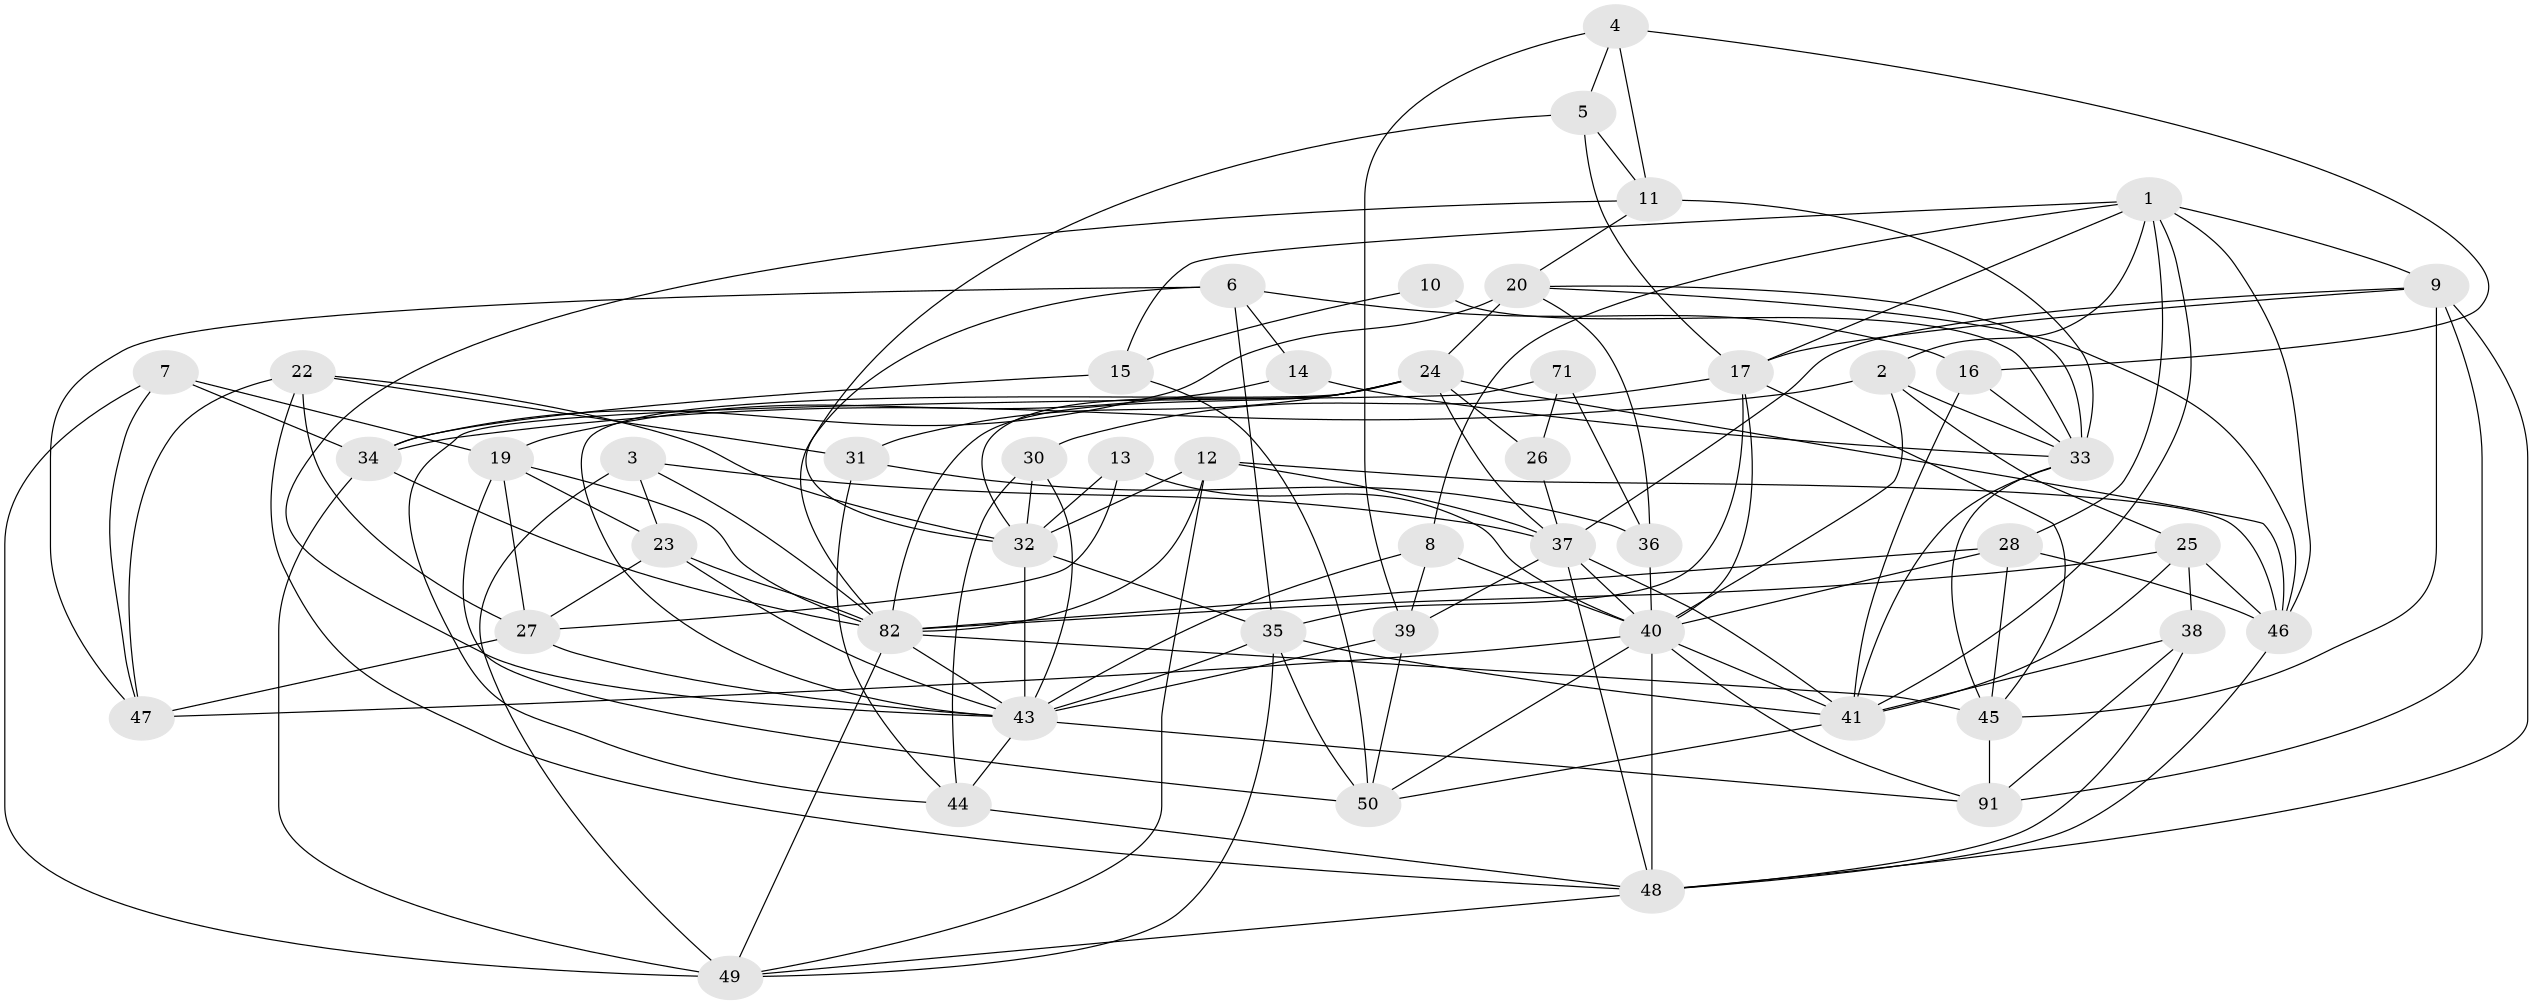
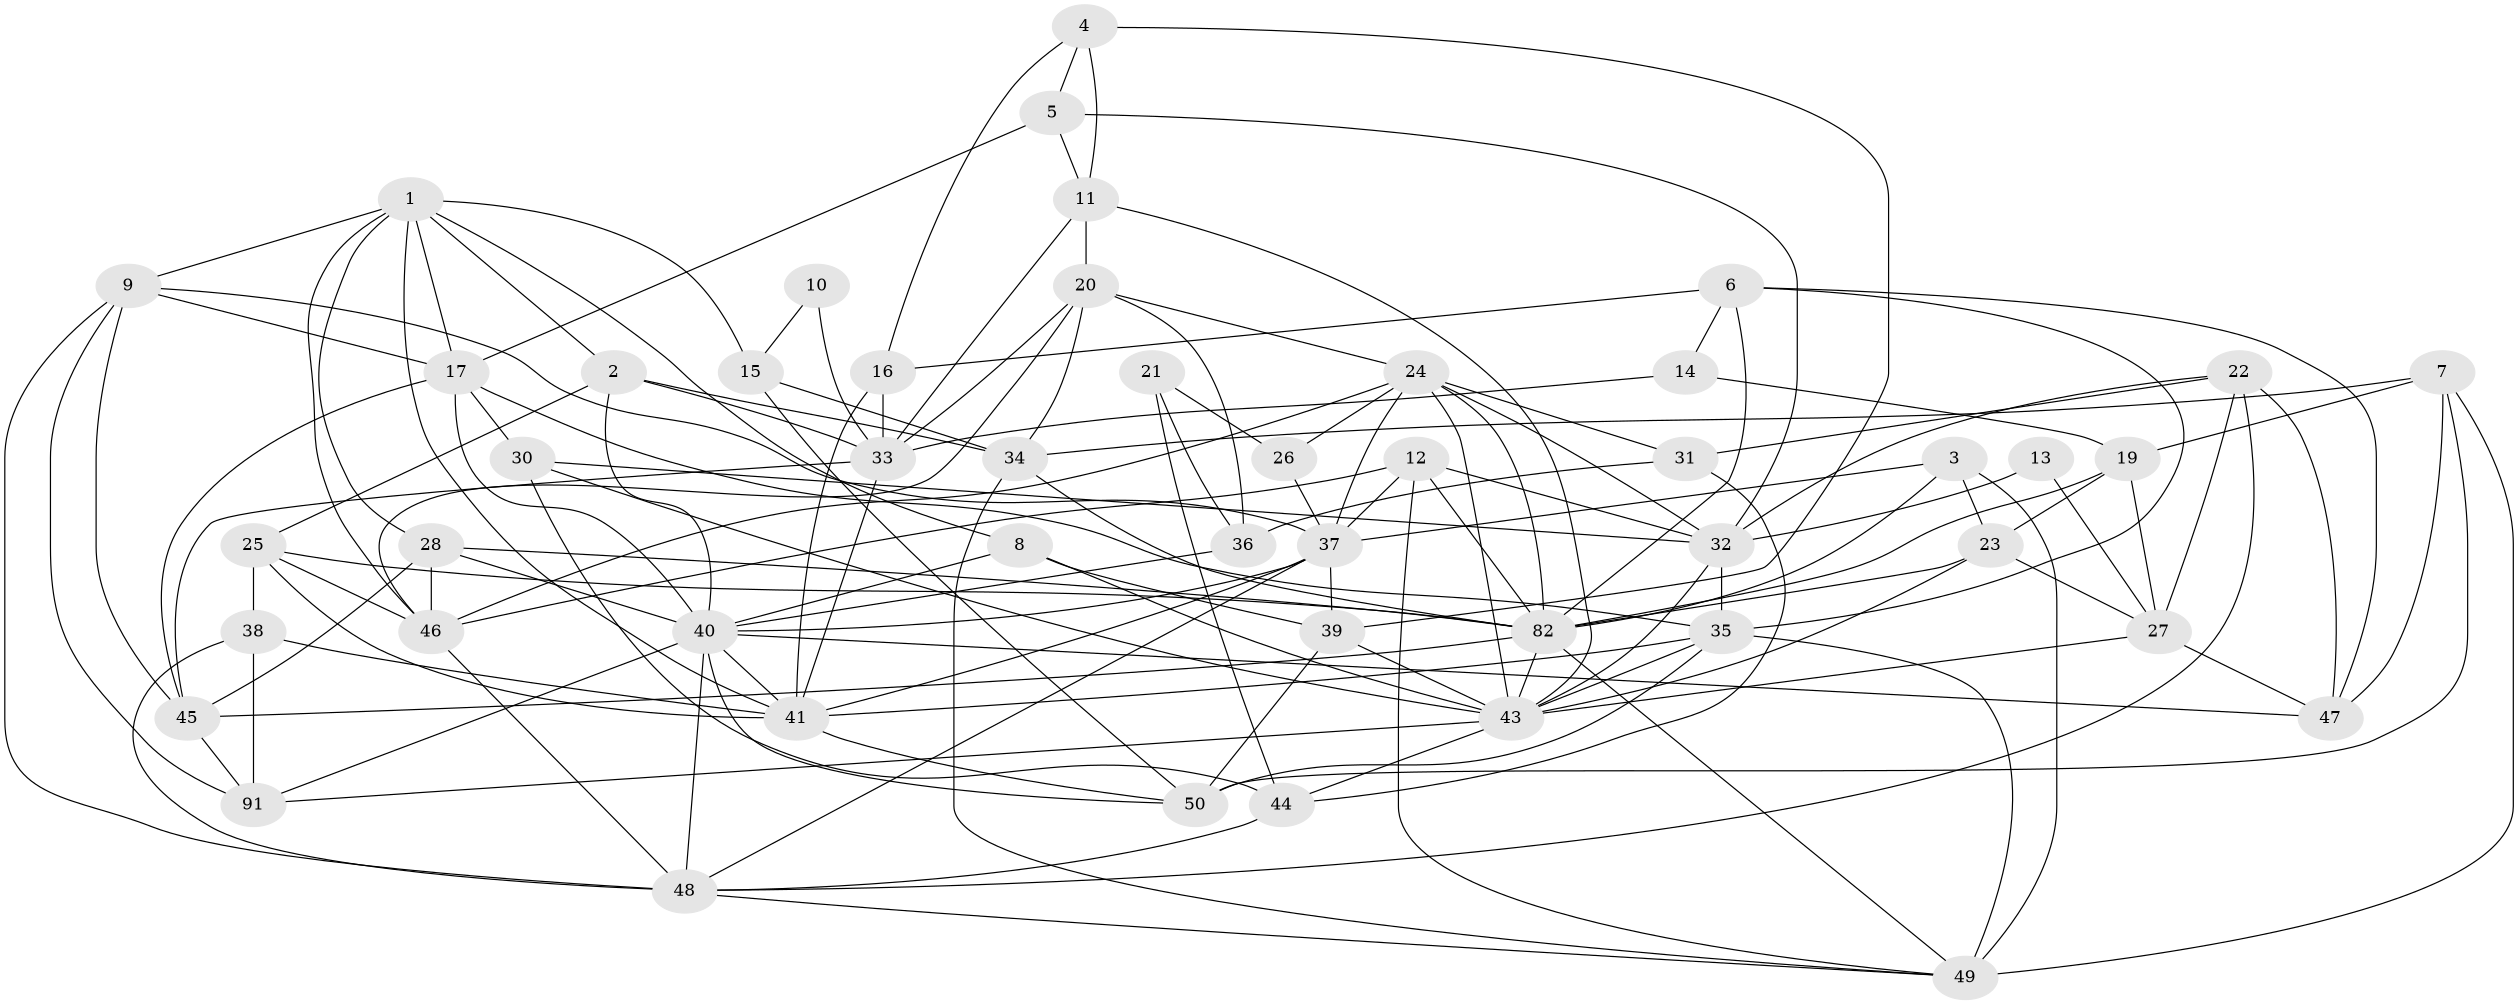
node "71": label "71" -> "21"
edge "13" -- "40": removed
edge "19" -- "50": now "7" -- "50"
